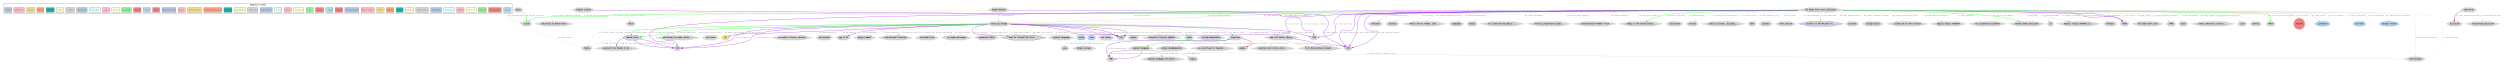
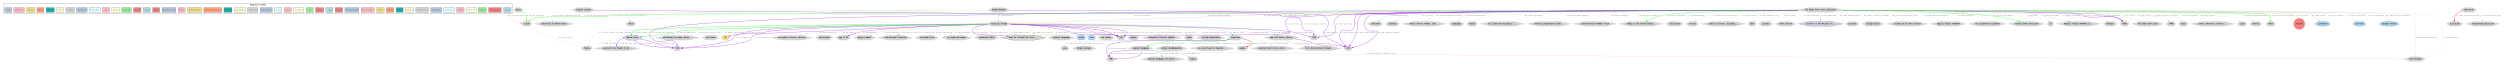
edge "several" -> "The Aleph short story collection": reversed
